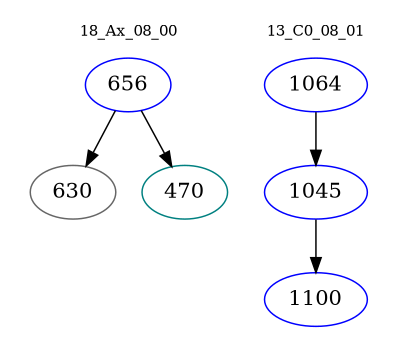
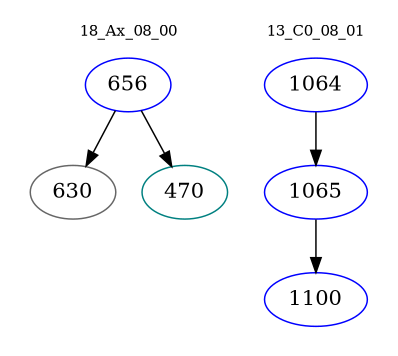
node "1045": label "1045" -> "1065"
